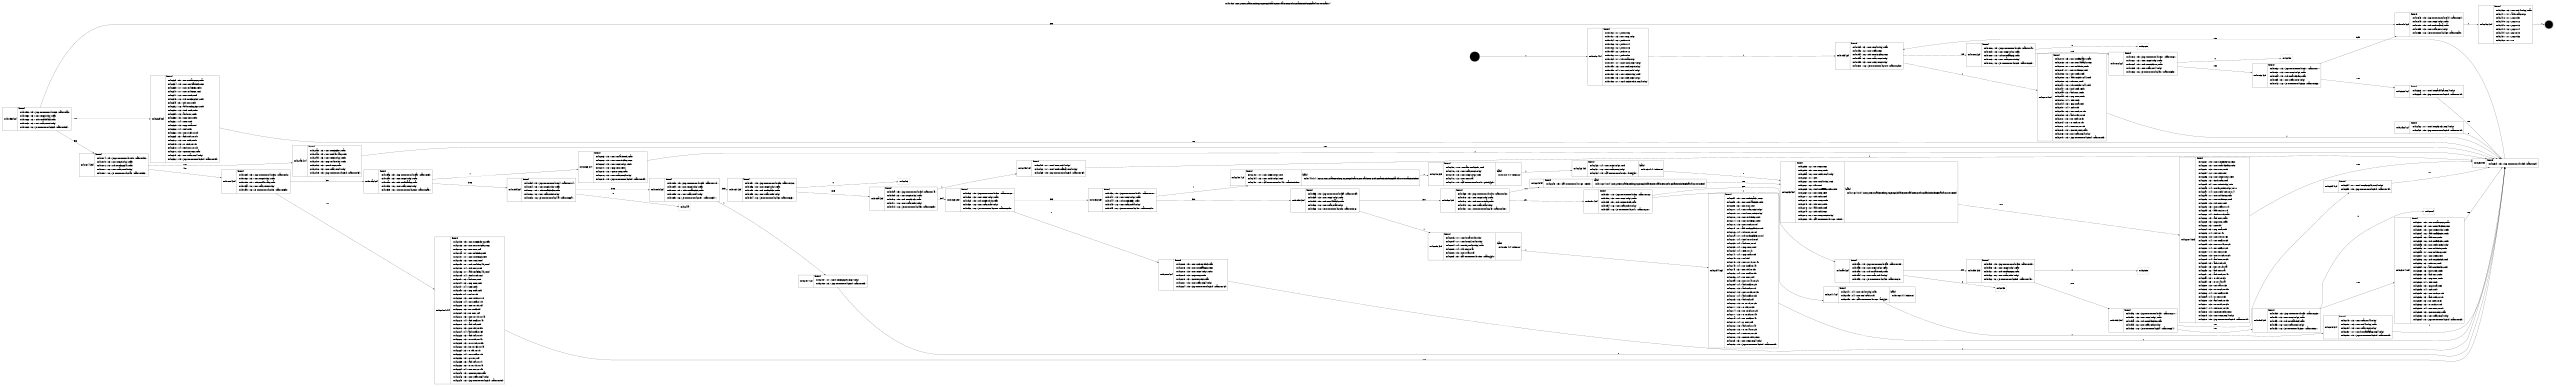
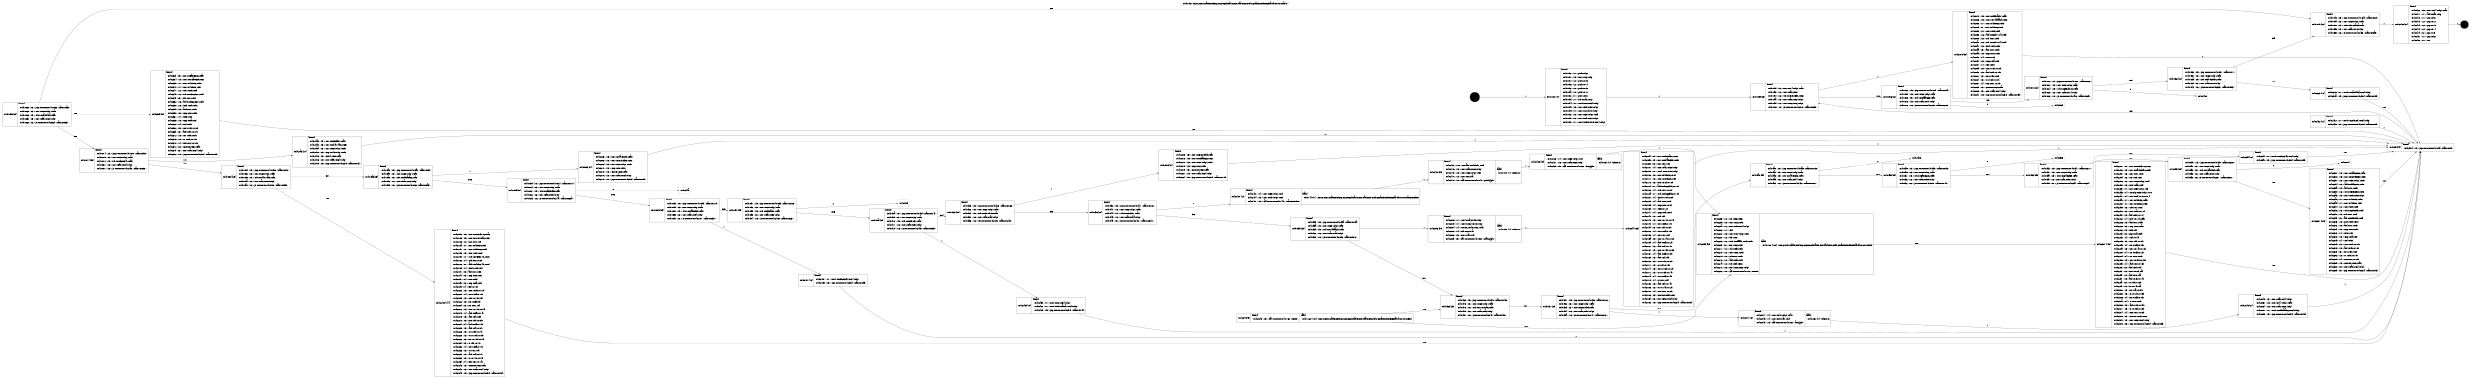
edge "0x401f6e [25]" -> "0x40224e [5]": reversed
